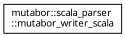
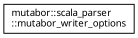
node "mutabor::scala_parser ::mutabor_writer_scala": label "mutabor::scala_parser ::mutabor_writer_scala" -> "mutabor::scala_parser ::mutabor_writer_options"
